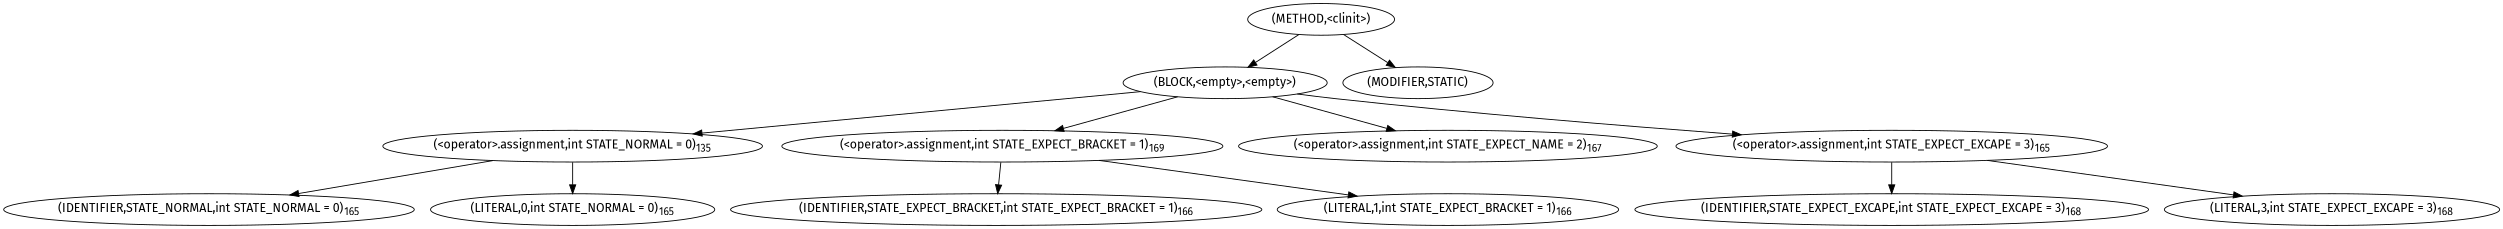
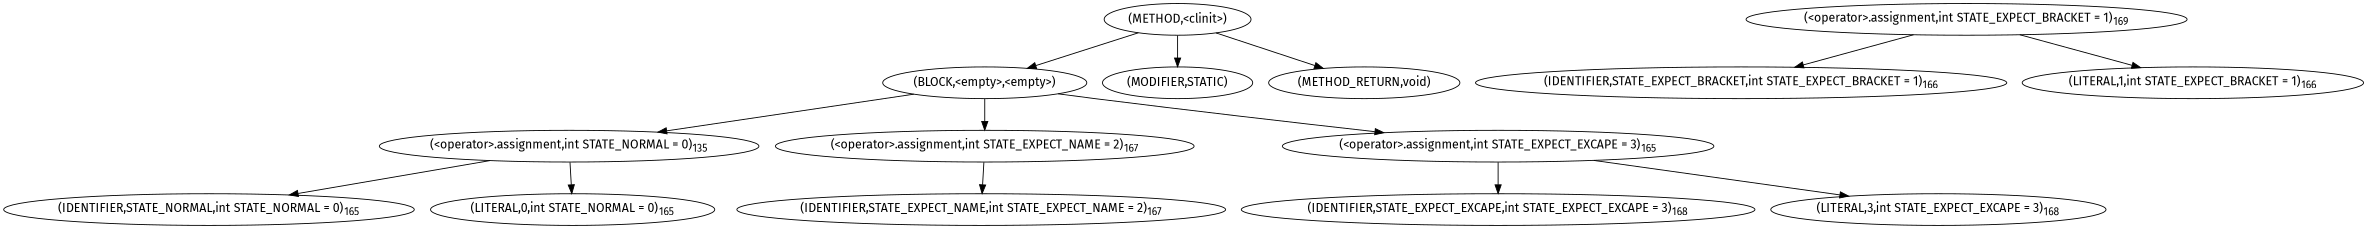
node "(METHOD_RETURN,void)": added
edge "(BLOCK,<empty>,<empty>)" -> "(<operator>.assignment,int STATE_EXPECT_BRACKET = 1)": removed
node "(IDENTIFIER,STATE_EXPECT_NAME,int STATE_EXPECT_NAME = 2)": added
